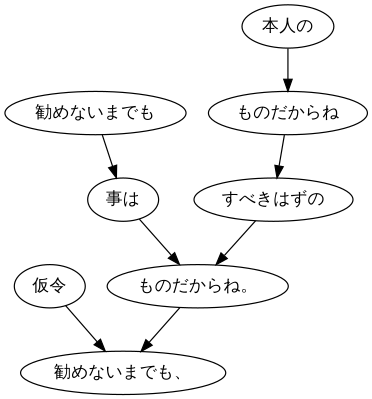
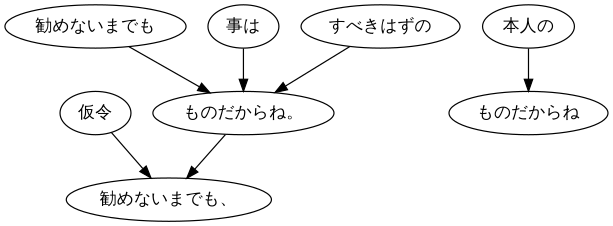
edge "ものだからね" -> "すべきはずの": removed
edge "勧めないまでも" -> "事は": now "勧めないまでも" -> "ものだからね。"
